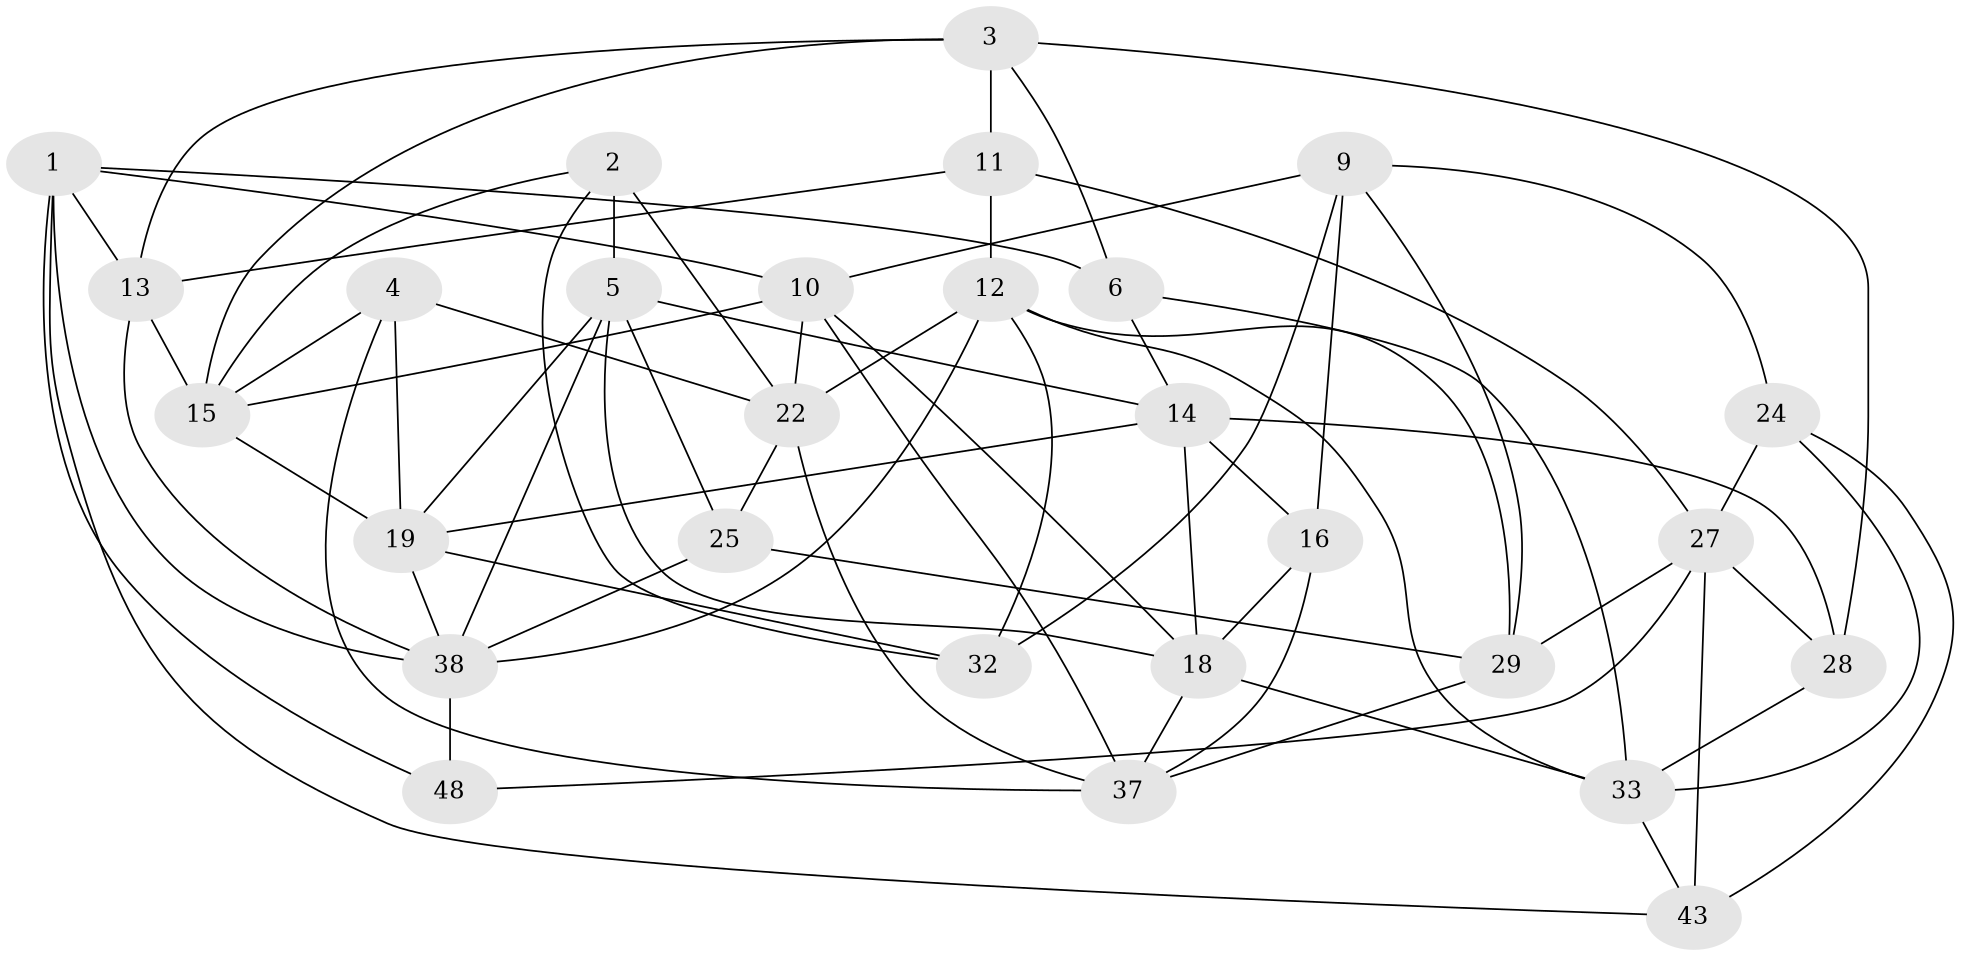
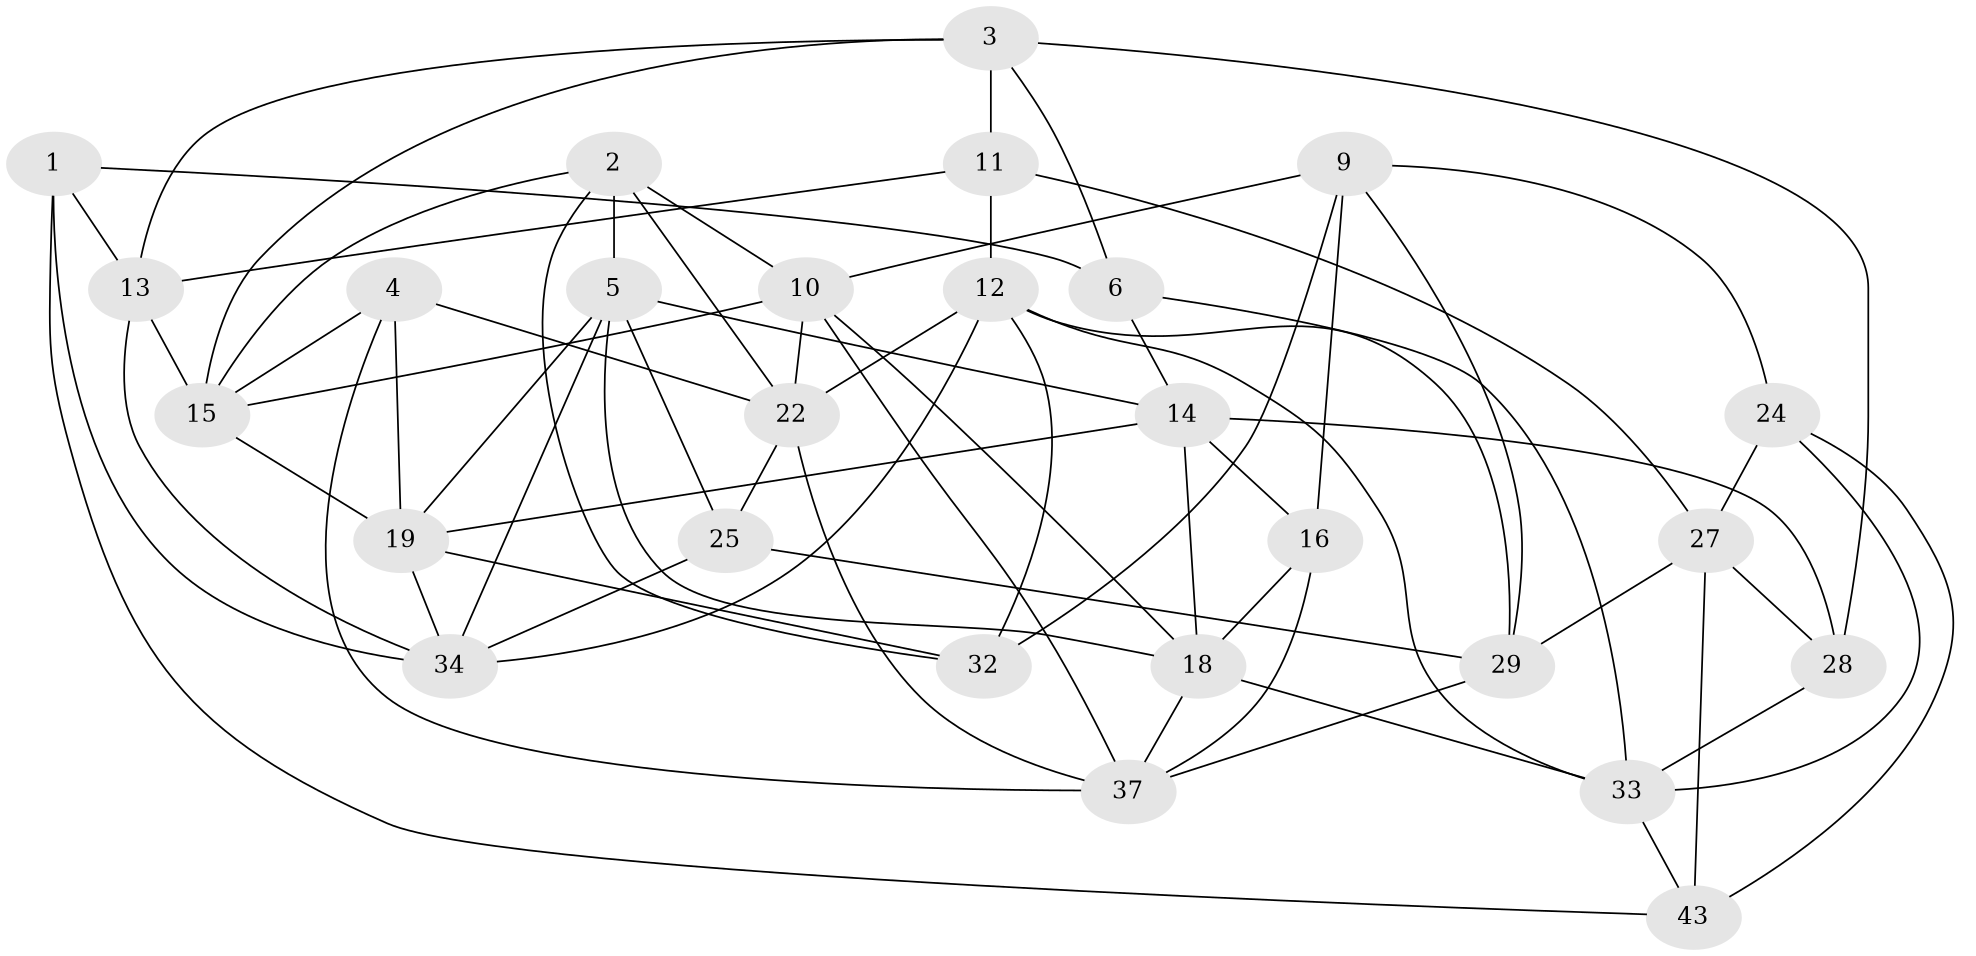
edge "1" -- "10": now "2" -- "10"
node "38": label "38" -> "34"
node "48": removed
